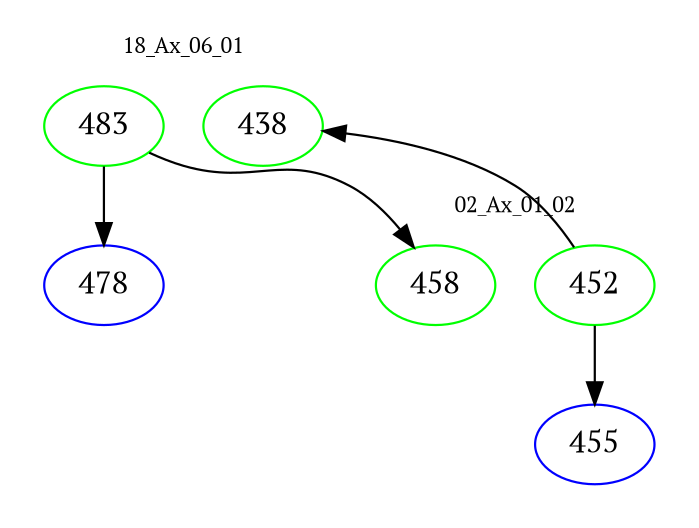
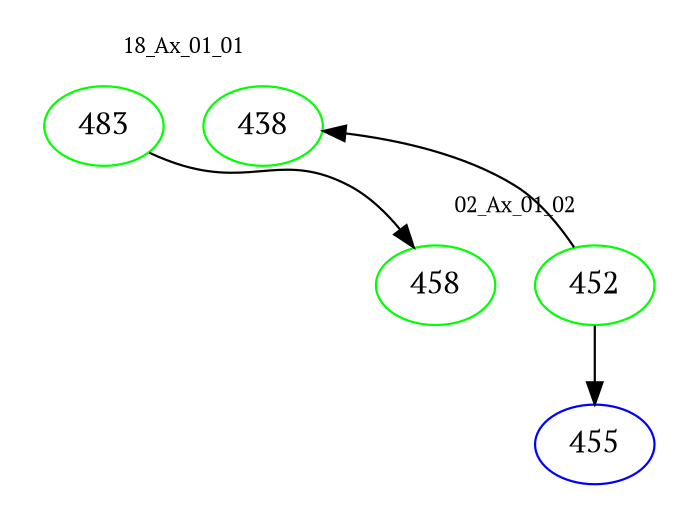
cluster "18_Ax_06_01": label "18_Ax_06_01" -> "18_Ax_01_01"
node "478": removed
